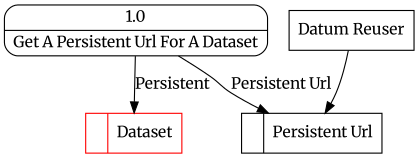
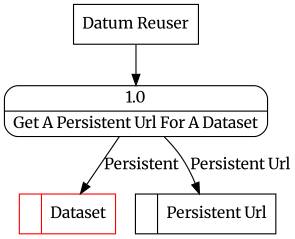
edge "Datum Reuser" -> "Persistent Url": now "Datum Reuser" -> "1.0"
